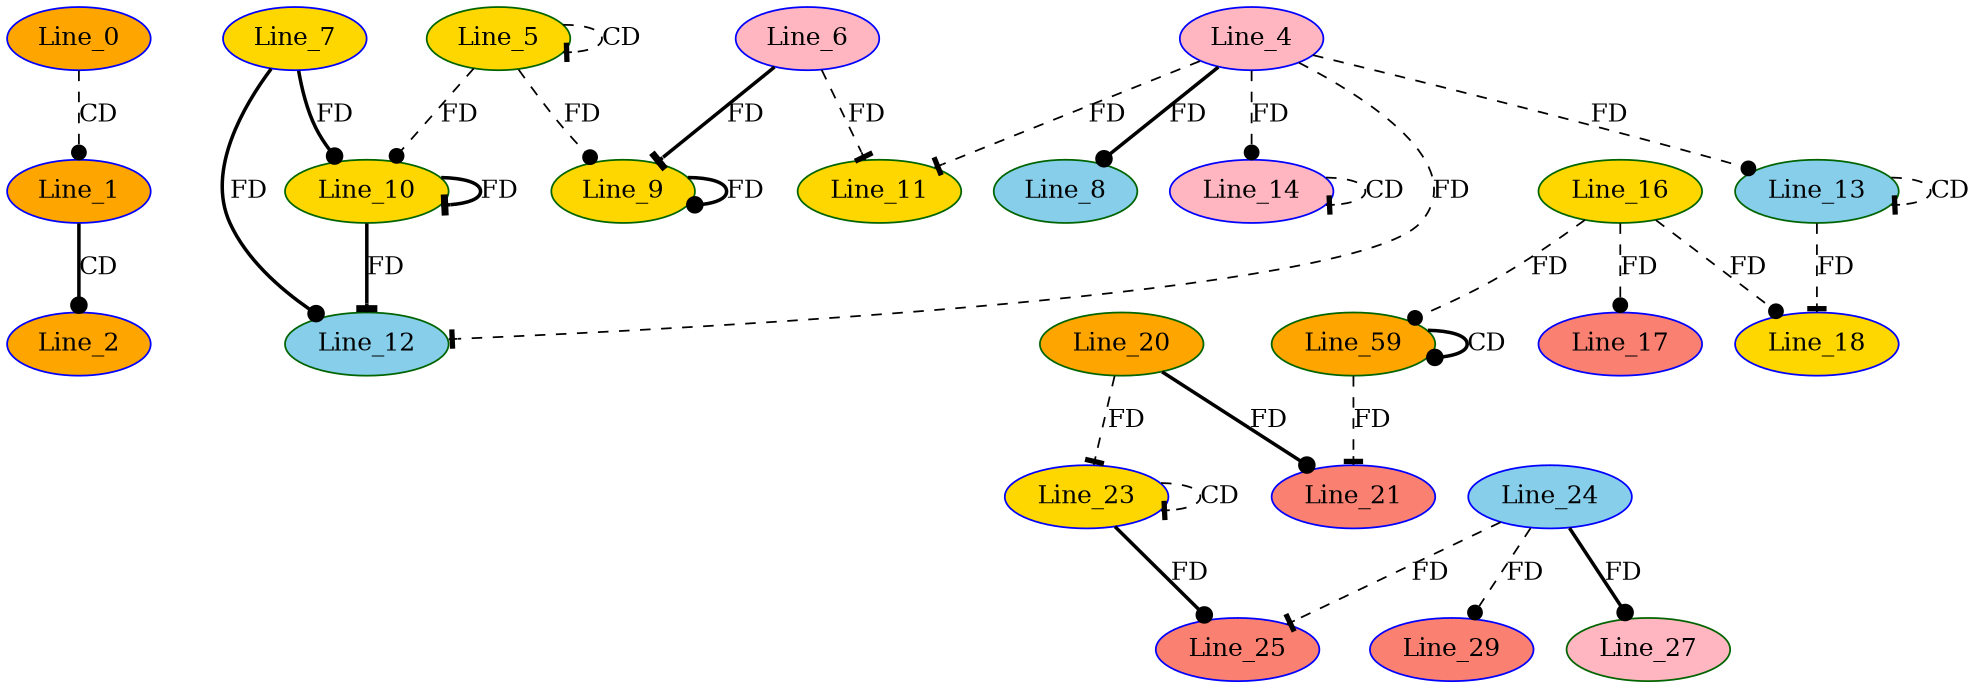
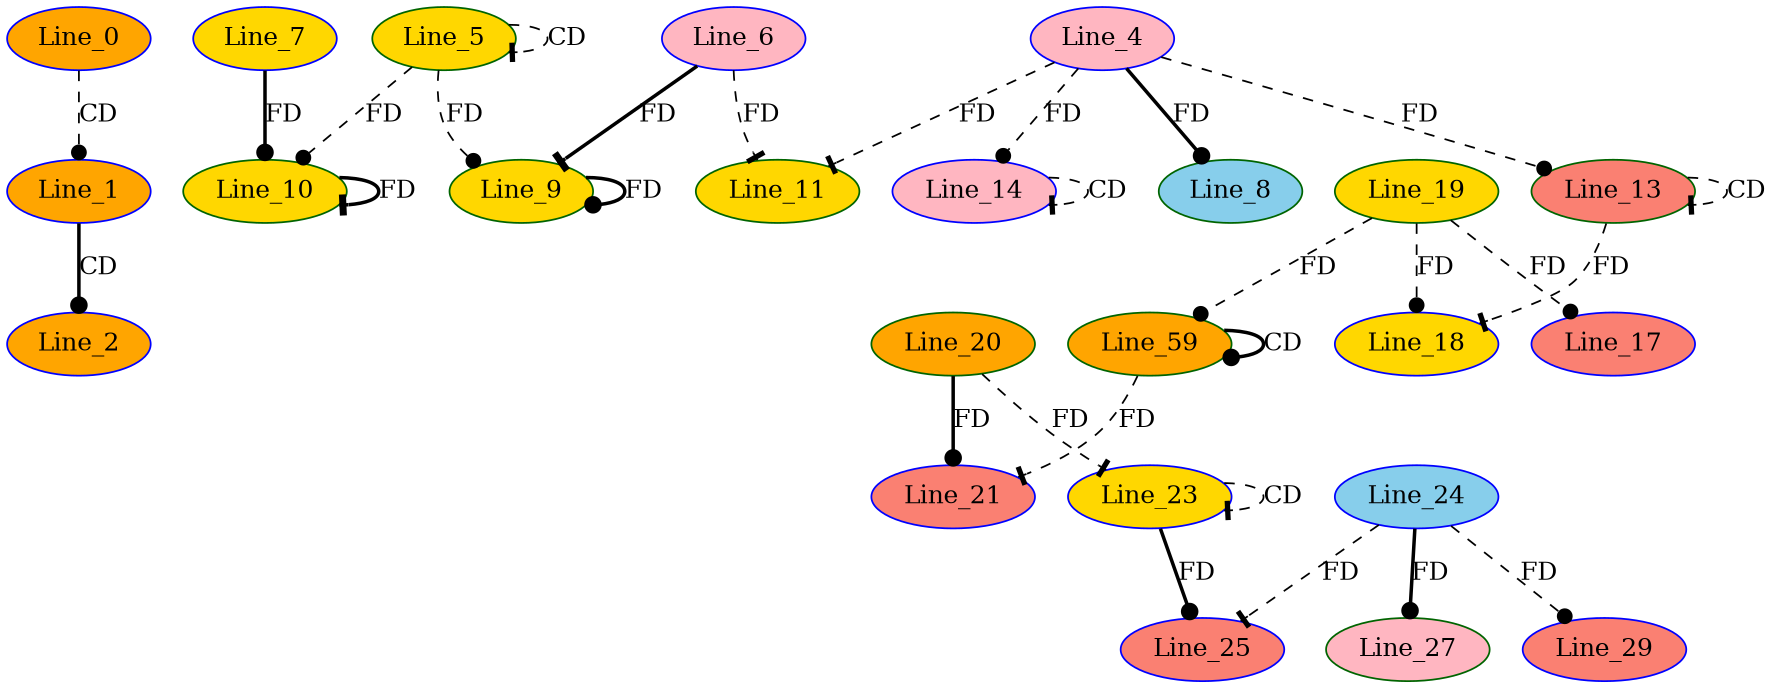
node "Line_16": label "Line_16" -> "Line_19"
node "Line_13": fillcolor skyblue -> salmon
node "Line_12": removed
